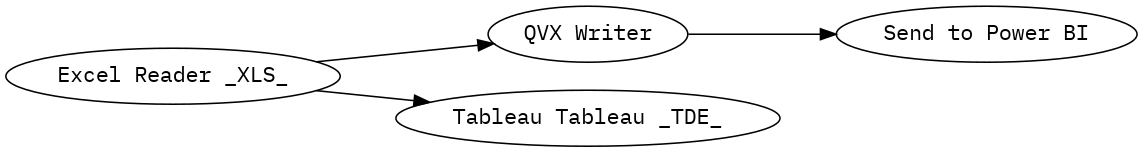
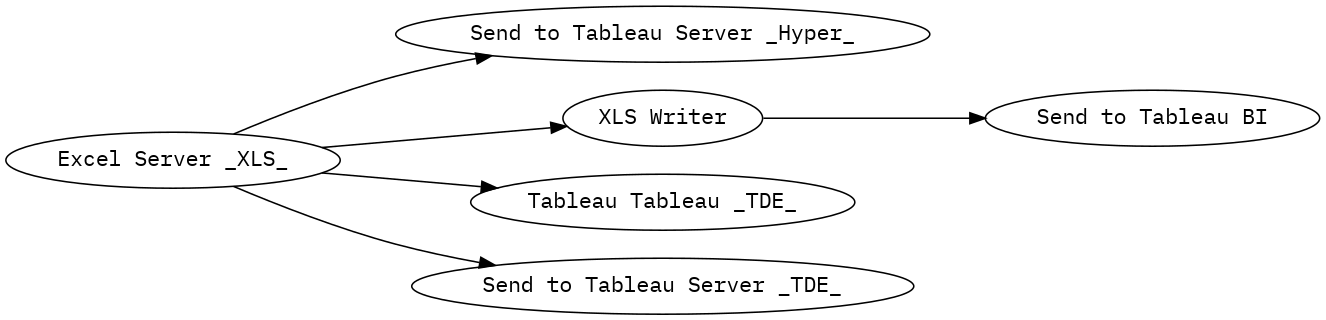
node "QVX Writer": label "QVX Writer" -> "XLS Writer"
node "Send to Tableau Server _Hyper_": added
node "Send to Power BI": label "Send to Power BI" -> "Send to Tableau BI"
node "Excel Reader _XLS_": label "Excel Reader _XLS_" -> "Excel Server _XLS_"
node "Send to Tableau Server _TDE_": added
